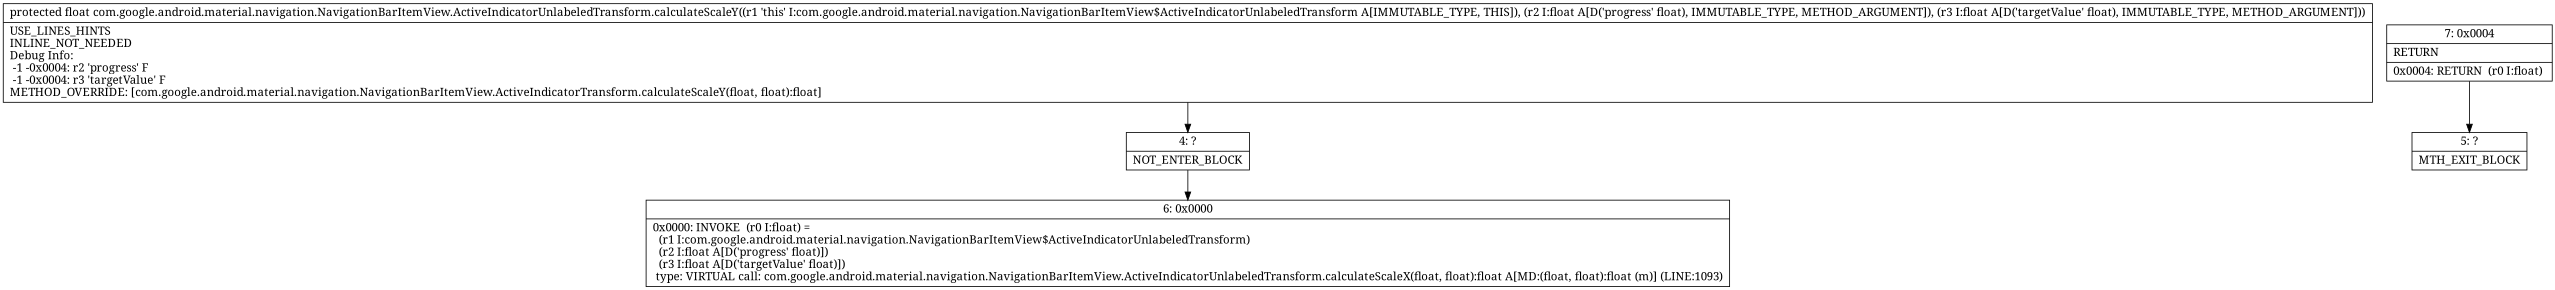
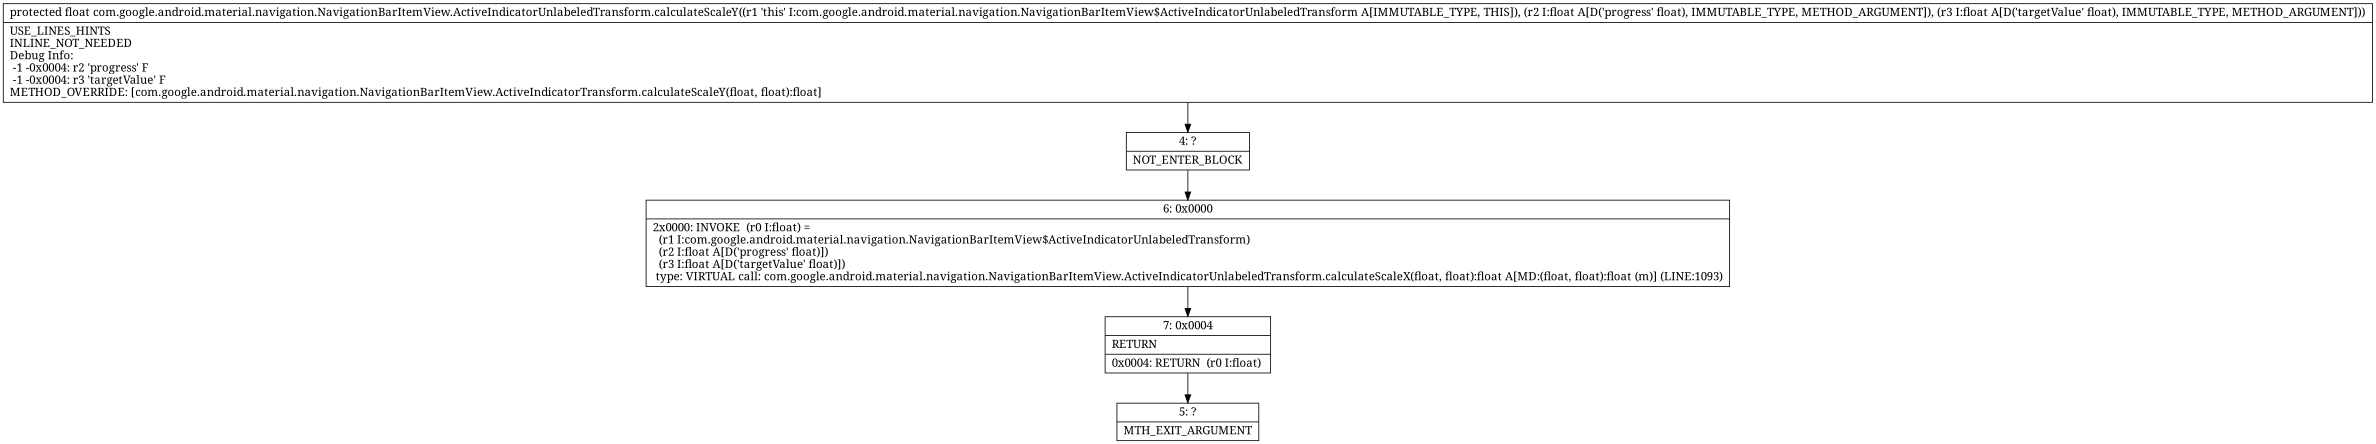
node "5: ?": text "MTH_EXIT_BLOCK" -> "MTH_EXIT_ARGUMENT"
node "6: 0x0000": text "0x0000: INVOKE  (r0 I:float) =" -> "2x0000: INVOKE  (r0 I:float) ="
edge "6: 0x0000" -> "7: 0x0004": added
